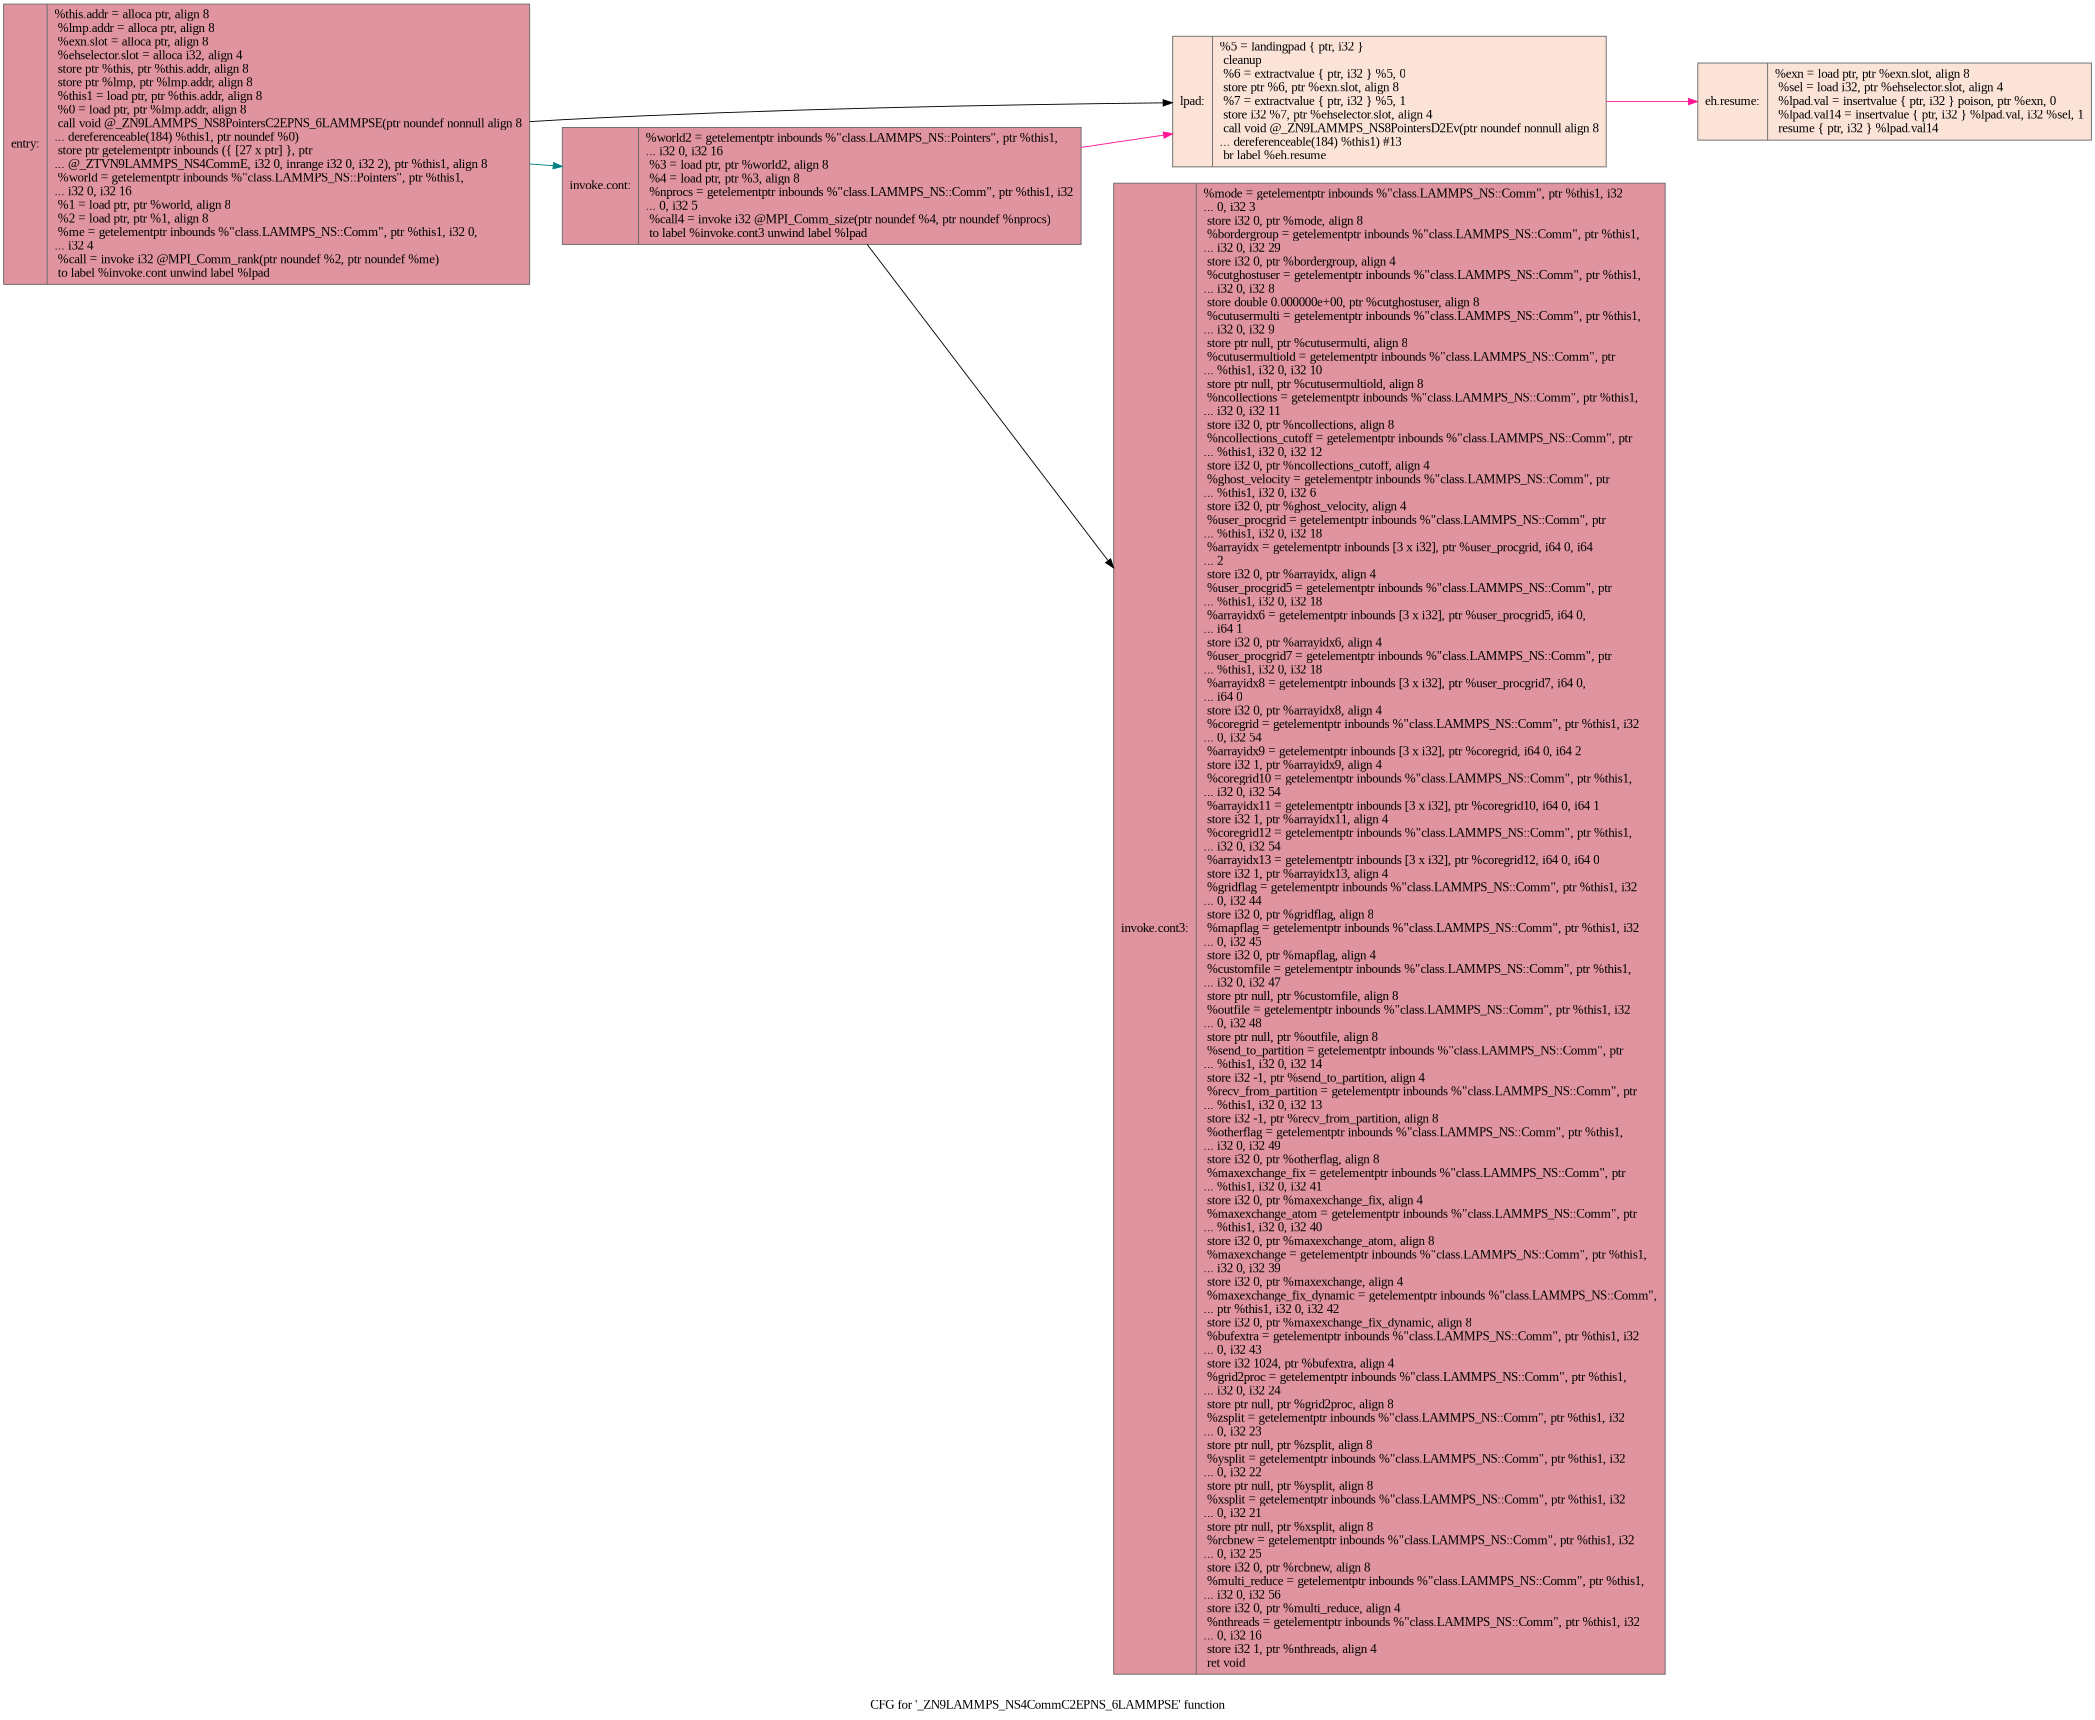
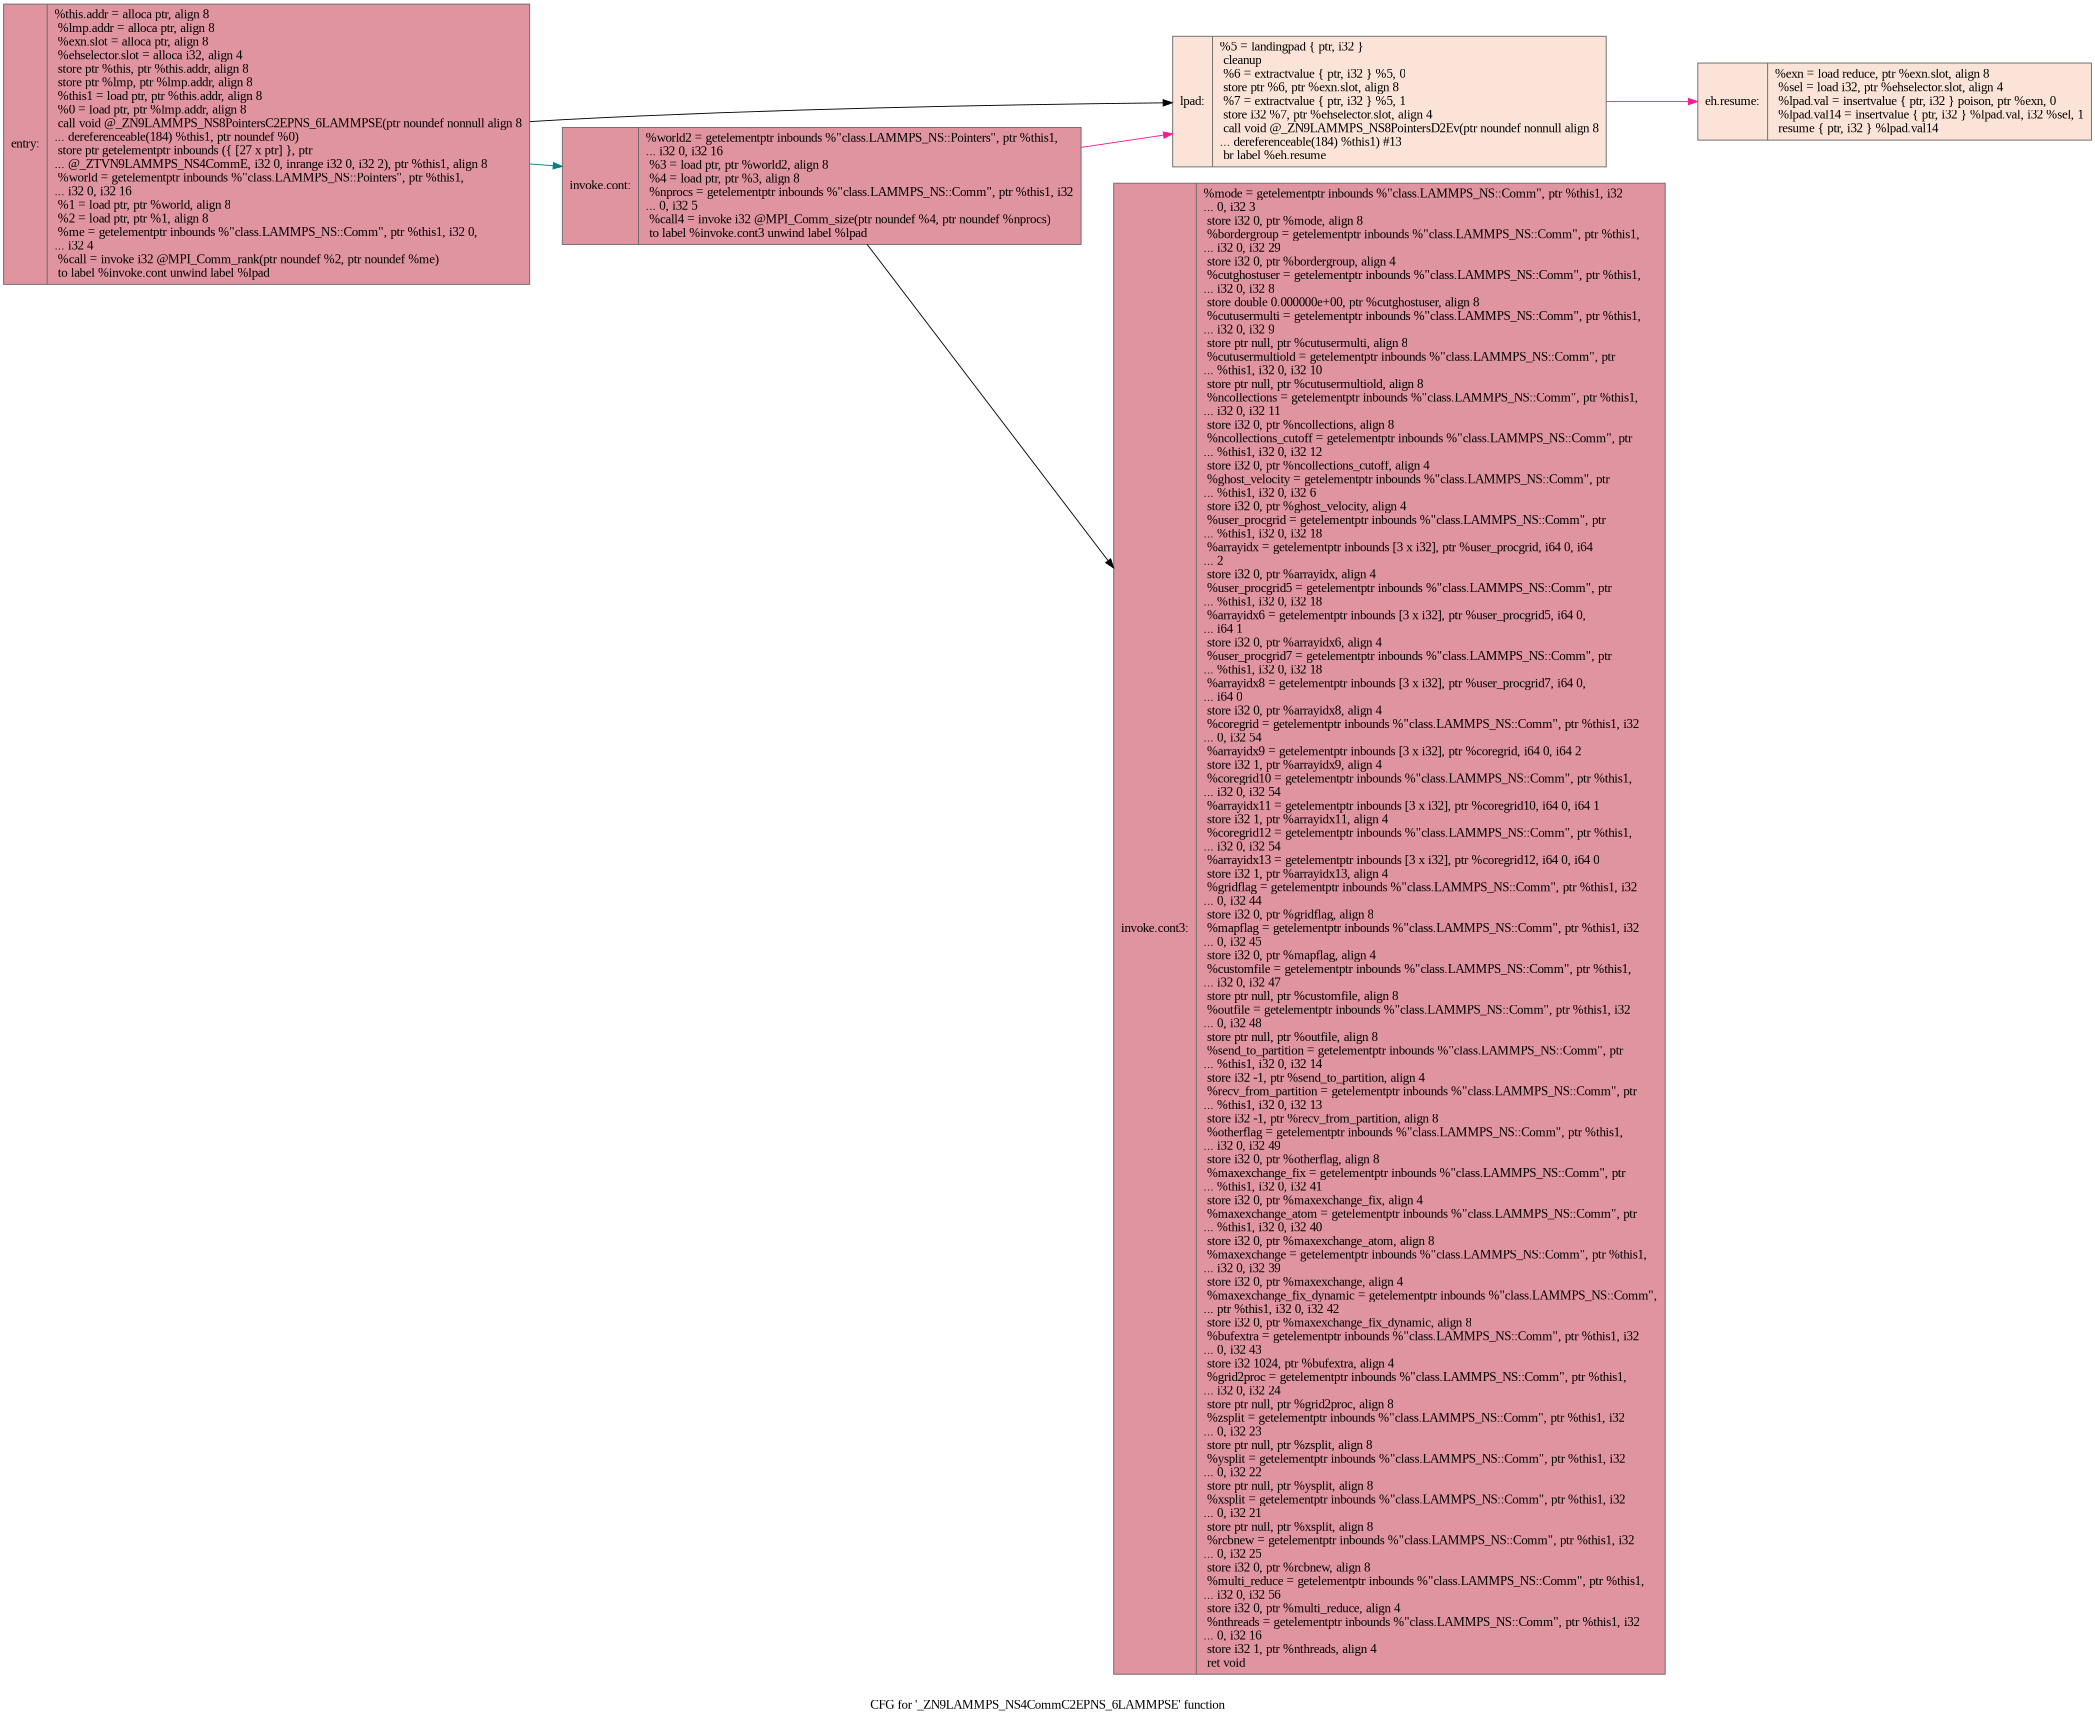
node "eh.resume:": text "%exn = load ptr, ptr %exn.slot, align 8" -> "%exn = load reduce, ptr %exn.slot, align 8"
